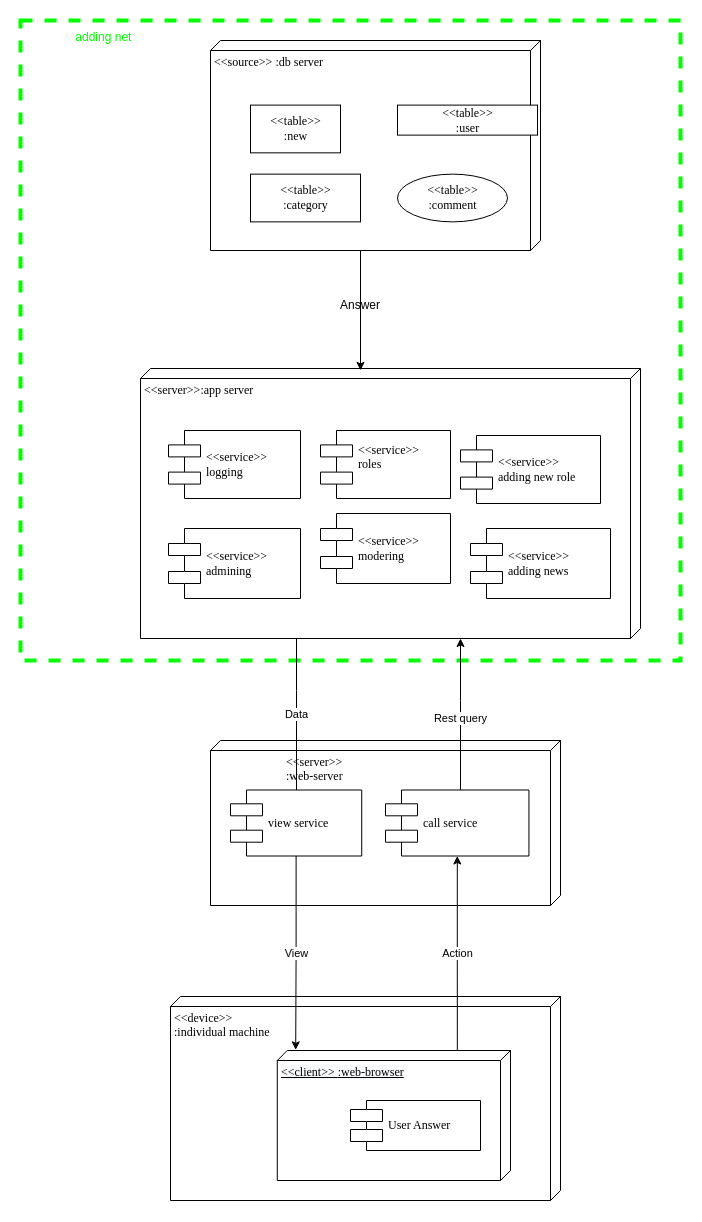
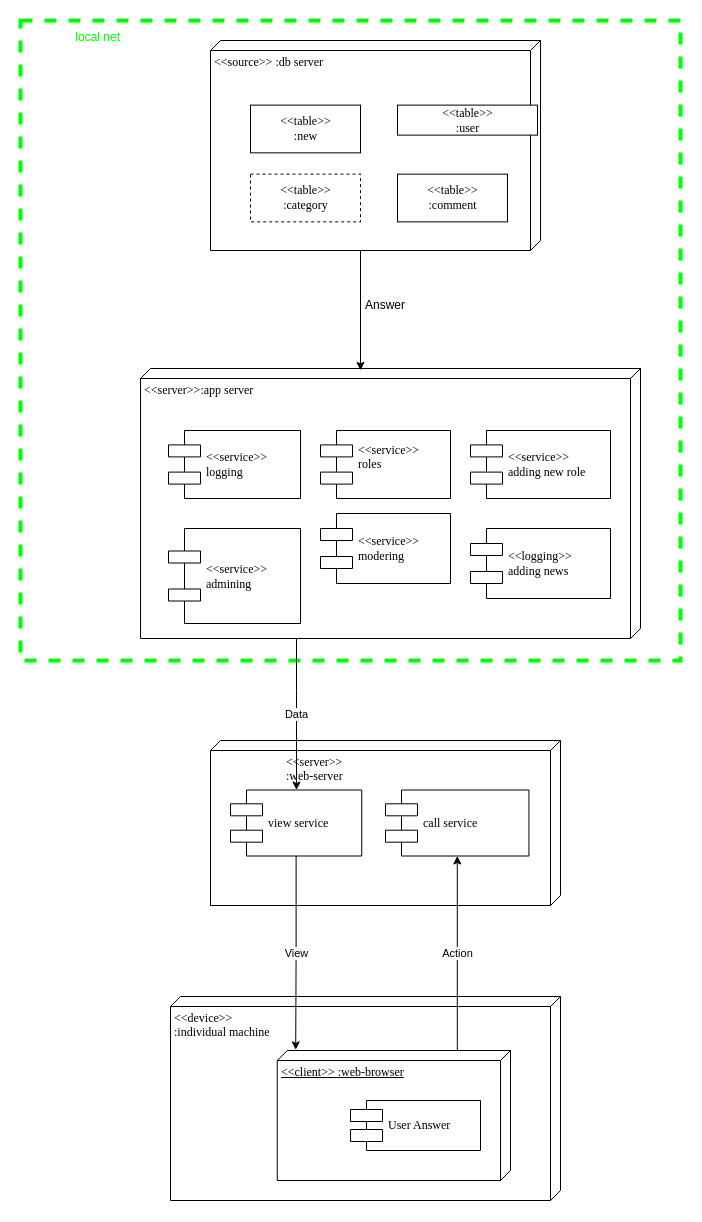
node "adding net": label "adding net" -> "local net"
node "<<table>> :new": size 90x48 -> 110x48
node "<<table>> :category": style solid -> dashed
node "<<table>> :comment": shape ellipse -> rectangle
node "Answer": moved (361, 306) -> (386, 306)
node "<<service>> adding new role": moved (531, 470) -> (541, 465)
node "<<service>> admining": size 132x70 -> 132x95
node "<<service>> adding news": label "<<service>> adding news" -> "<<logging>> adding news"
edge "call service" -> "<<server>>:app server": removed, label "Rest query"
edge "<<server>>:app server" -- "view service": arrowhead none -> classic
